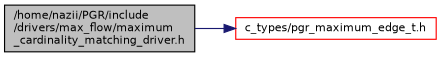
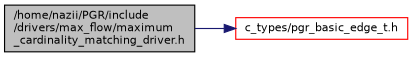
node "c_types/pgr_maximum_edge_t.h": label "c_types/pgr_maximum_edge_t.h" -> "c_types/pgr_basic_edge_t.h"
